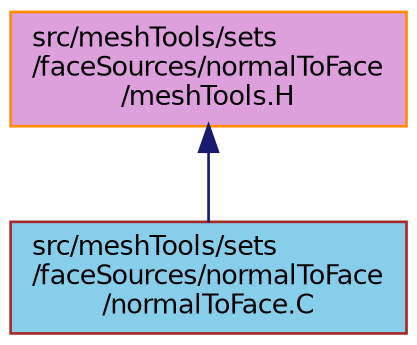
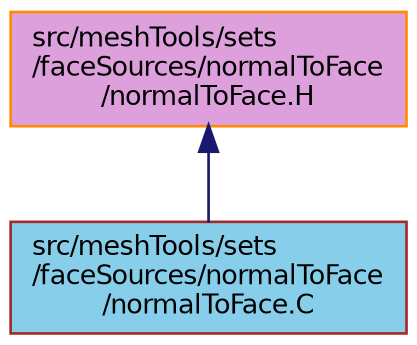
node "src/meshTools/sets /faceSources/normalToFace /meshTools.H": label "src/meshTools/sets /faceSources/normalToFace /meshTools.H" -> "src/meshTools/sets /faceSources/normalToFace /normalToFace.H"
